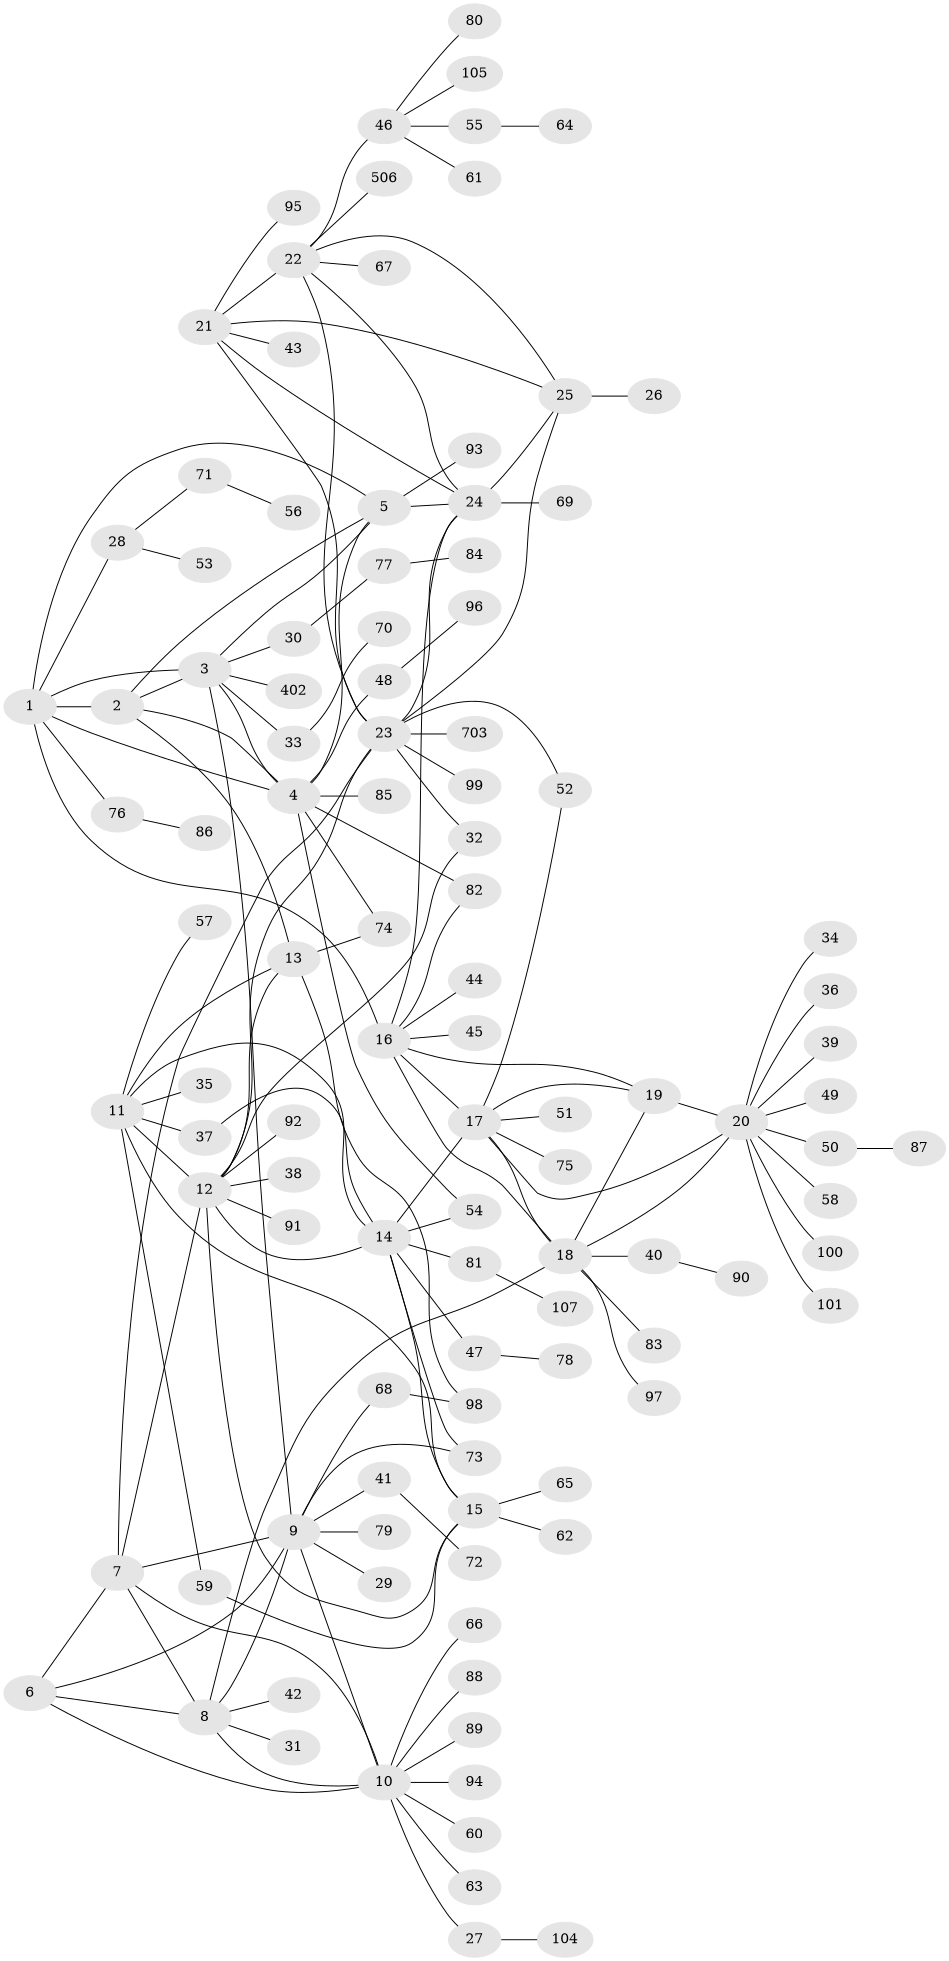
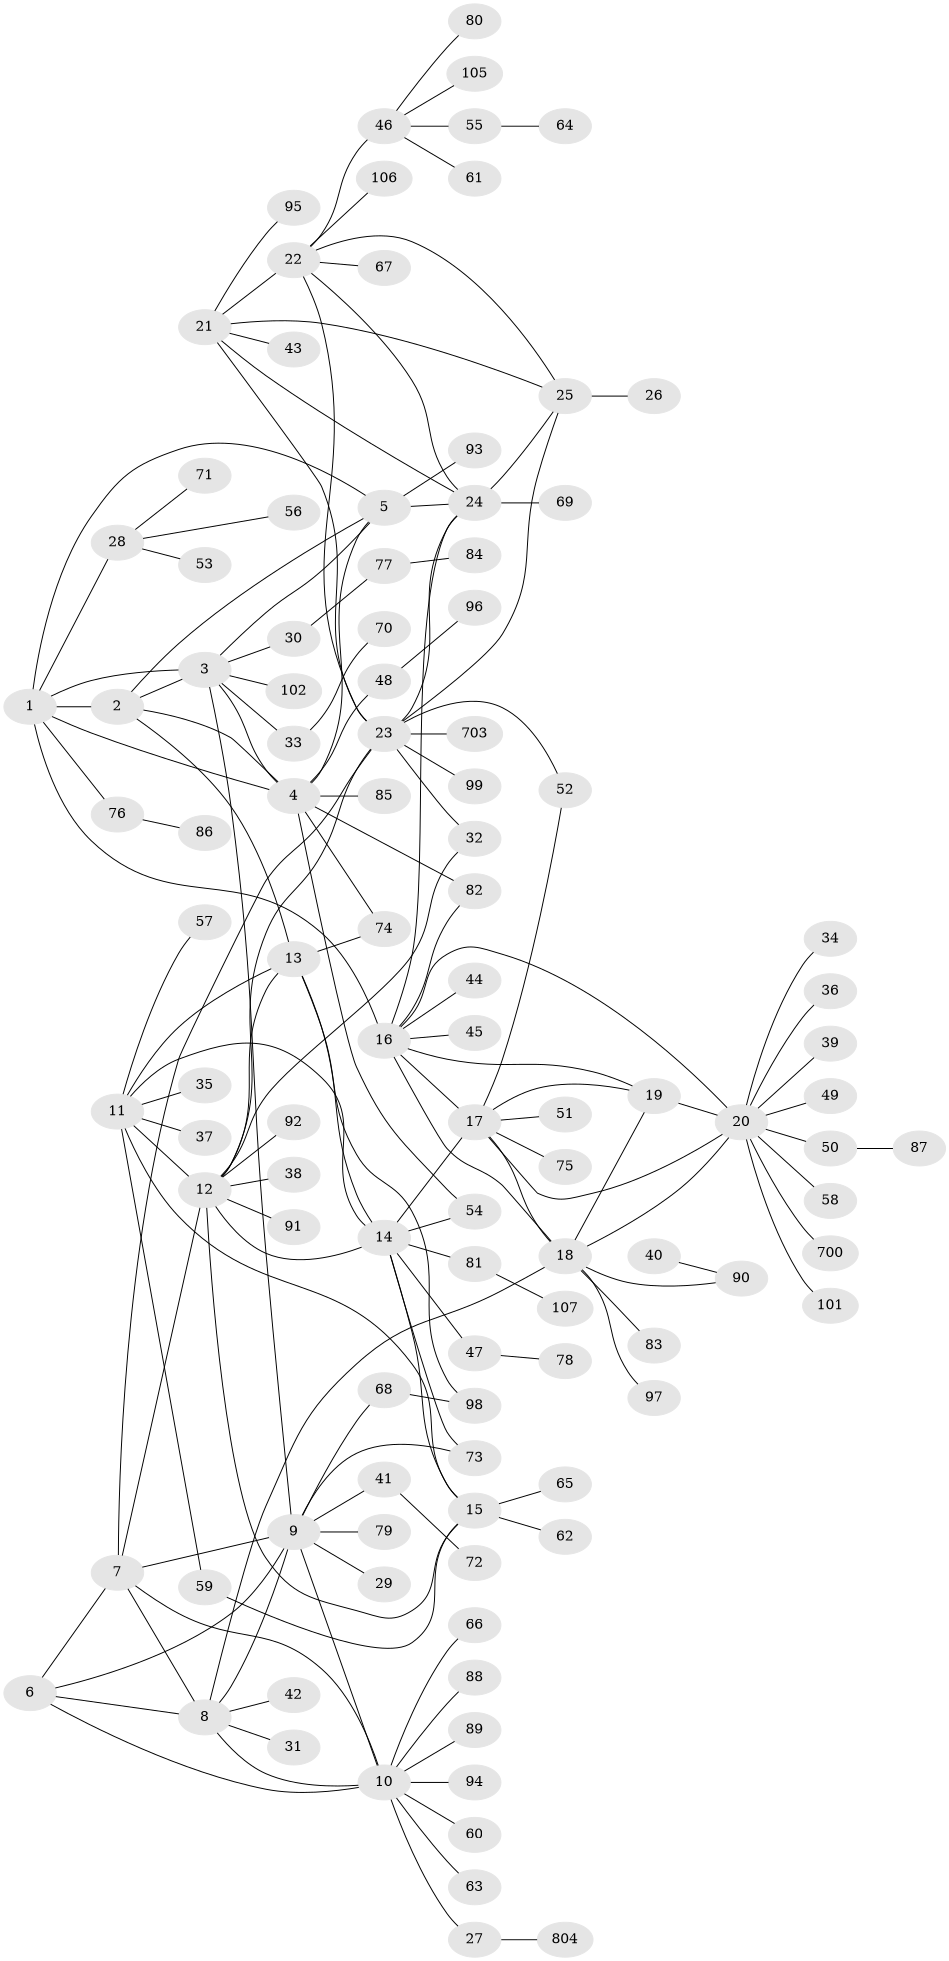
node "506": label "506" -> "106"
edge "71" -- "56": now "28" -- "56"
node "402": label "402" -> "102"
edge "16" -- "20": added
edge "37" -- "14": now "13" -- "14"
node "100": label "100" -> "700"
edge "18" -- "40": now "18" -- "90"
node "104": label "104" -> "804"
